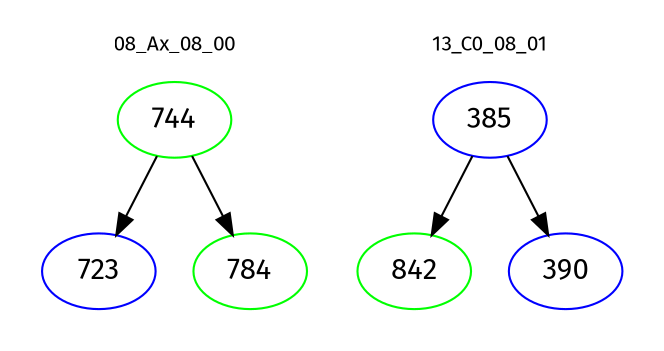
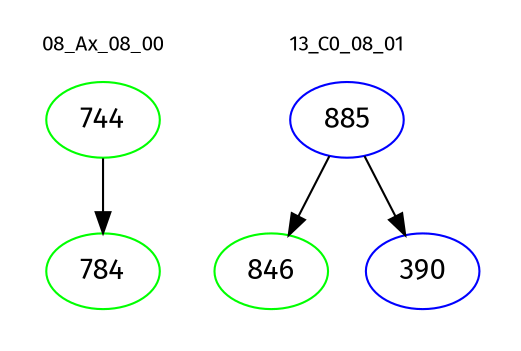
node "385": label "385" -> "885"
node "723": removed
node "842": label "842" -> "846"
